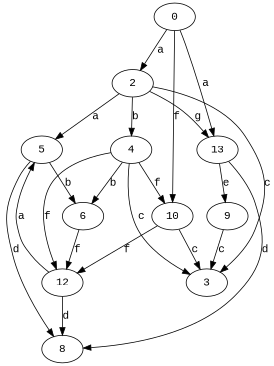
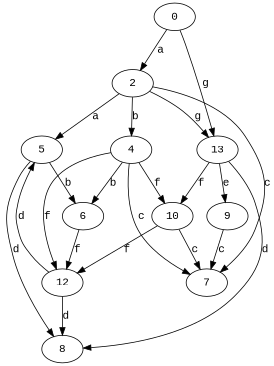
edge "0" -> "13": label "a" -> "g"
edge "0" -> "10": now "13" -> "10"
edge "12" -> "5": label "a" -> "d"
node "3": label "3" -> "7"
